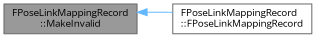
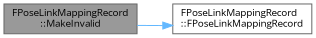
edge "FPoseLinkMappingRecord ::FPoseLinkMappingRecord" -> "FPoseLinkMappingRecord ::MakeInvalid": reversed
